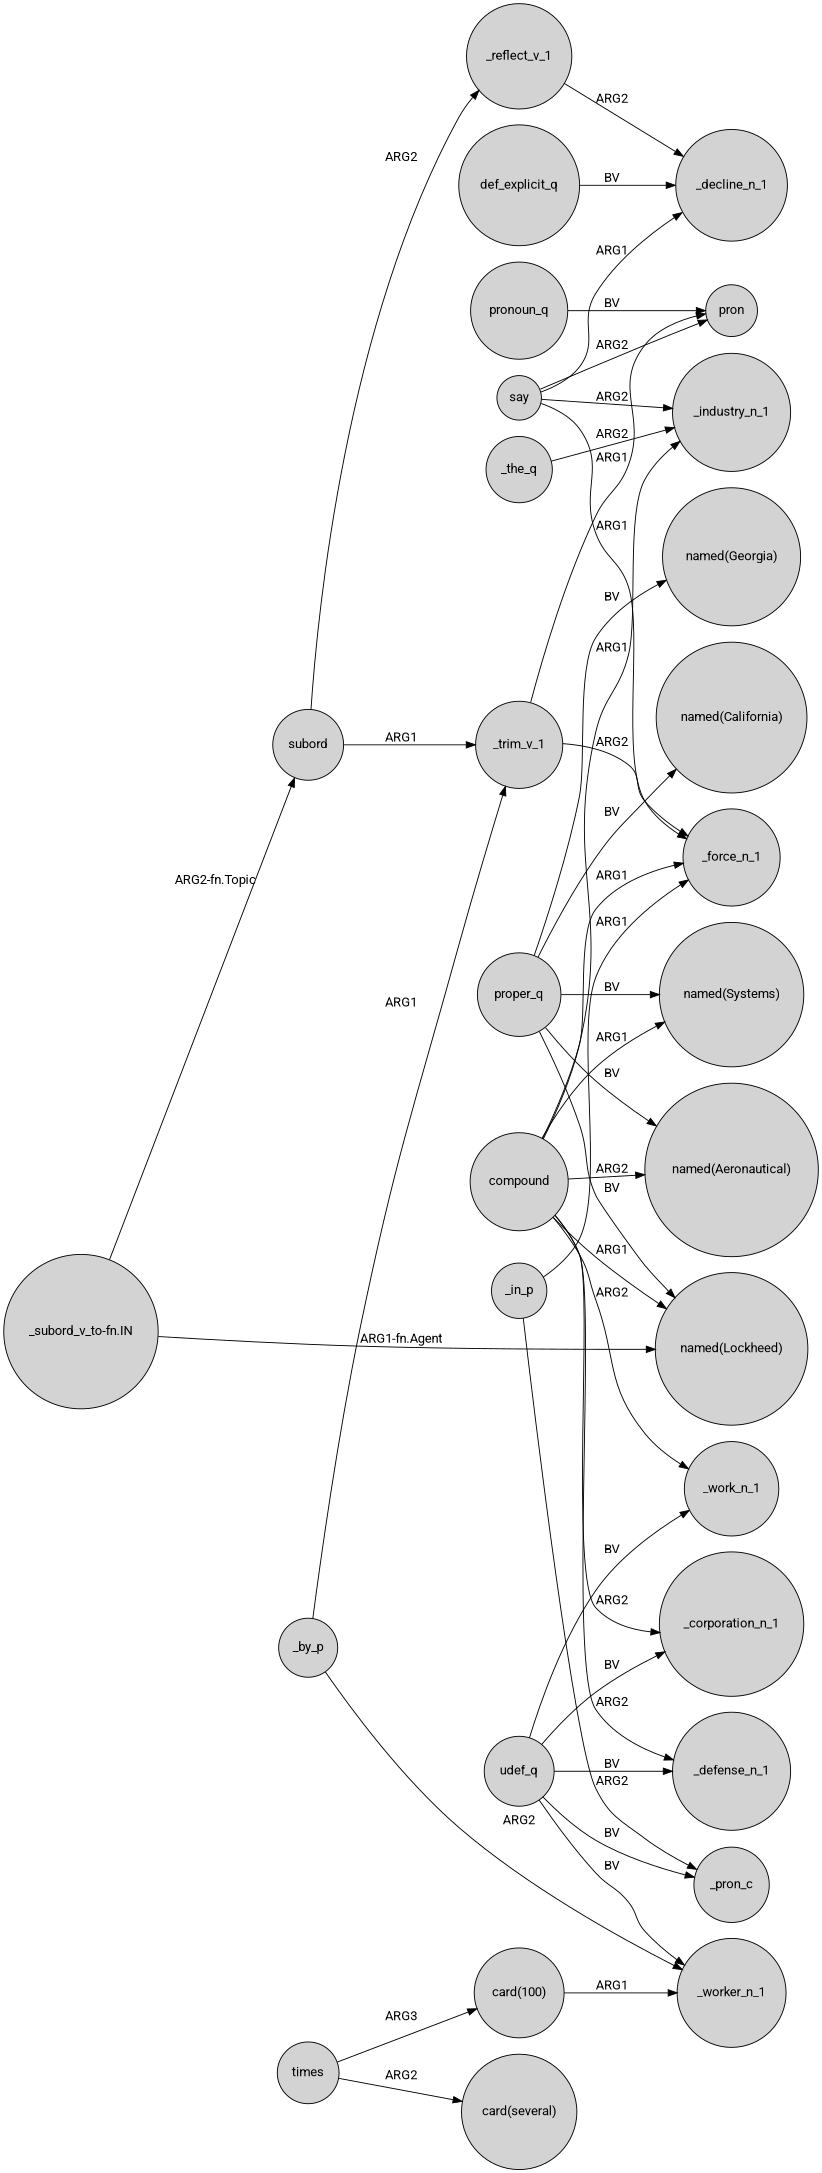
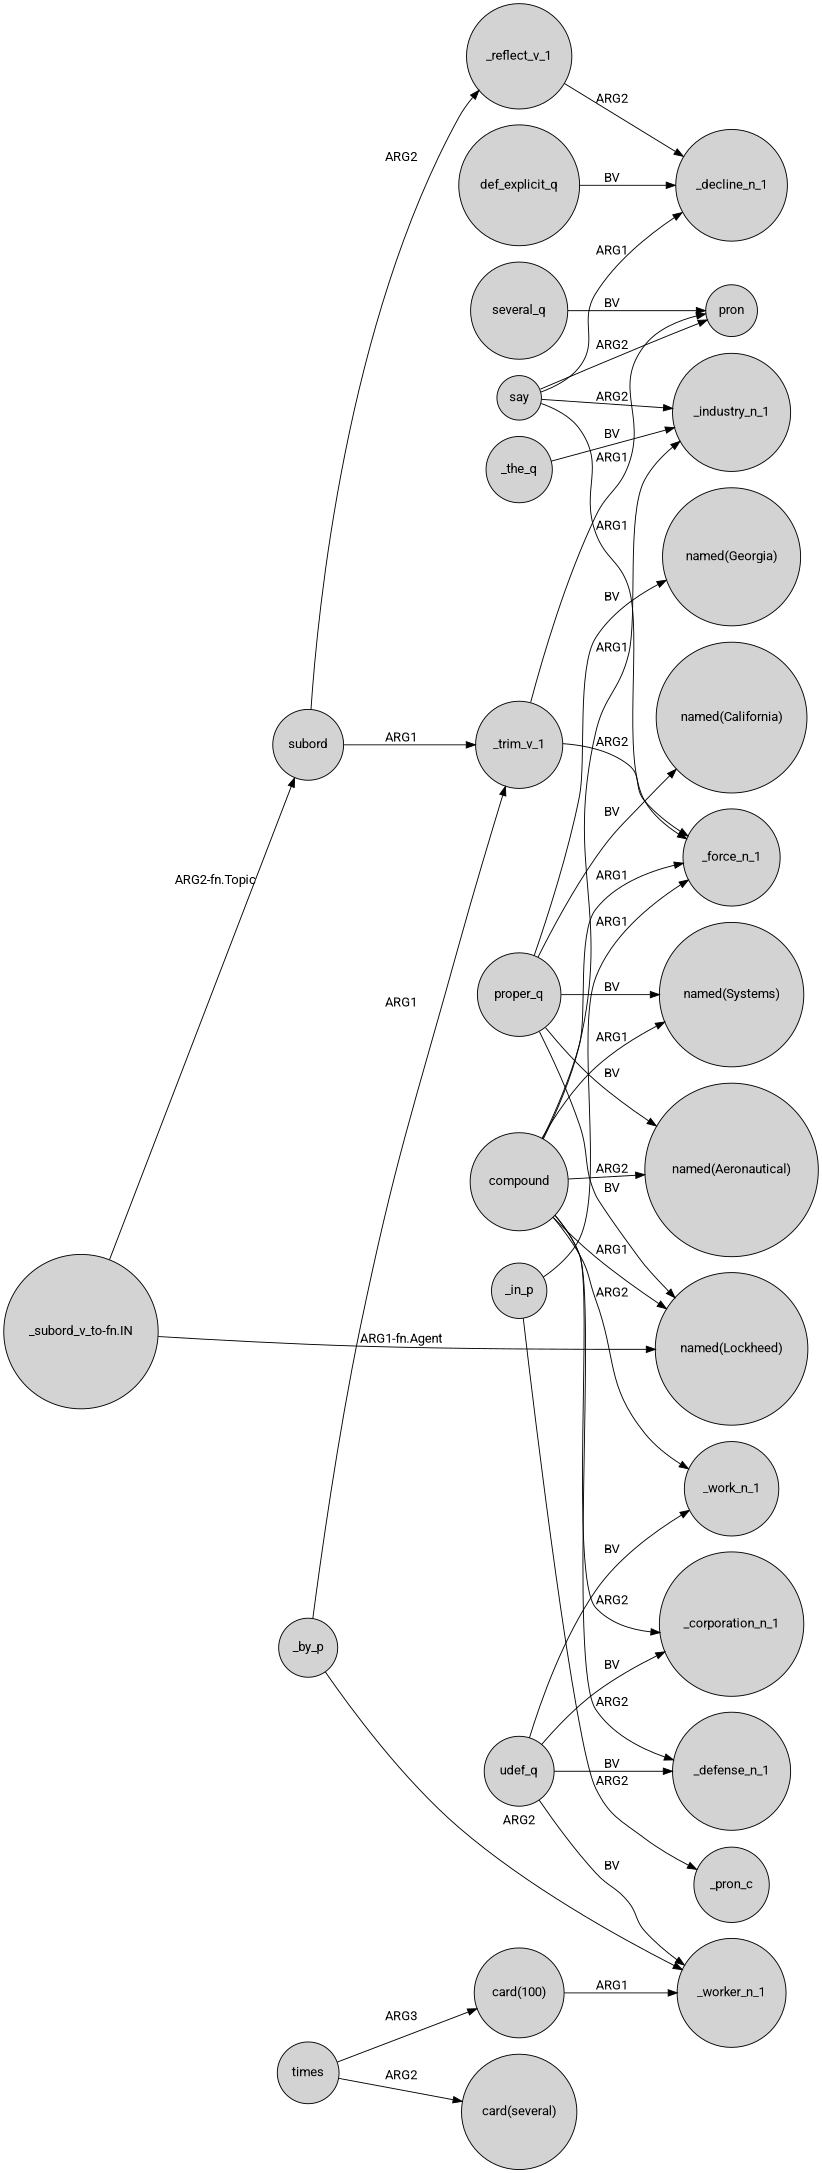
node "pronoun_q": label "pronoun_q" -> "several_q"
edge "_the_q" -> "_industry_n_1": label "ARG2" -> "BV"
edge "udef_q" -> "_pron_c": removed, label "BV"
